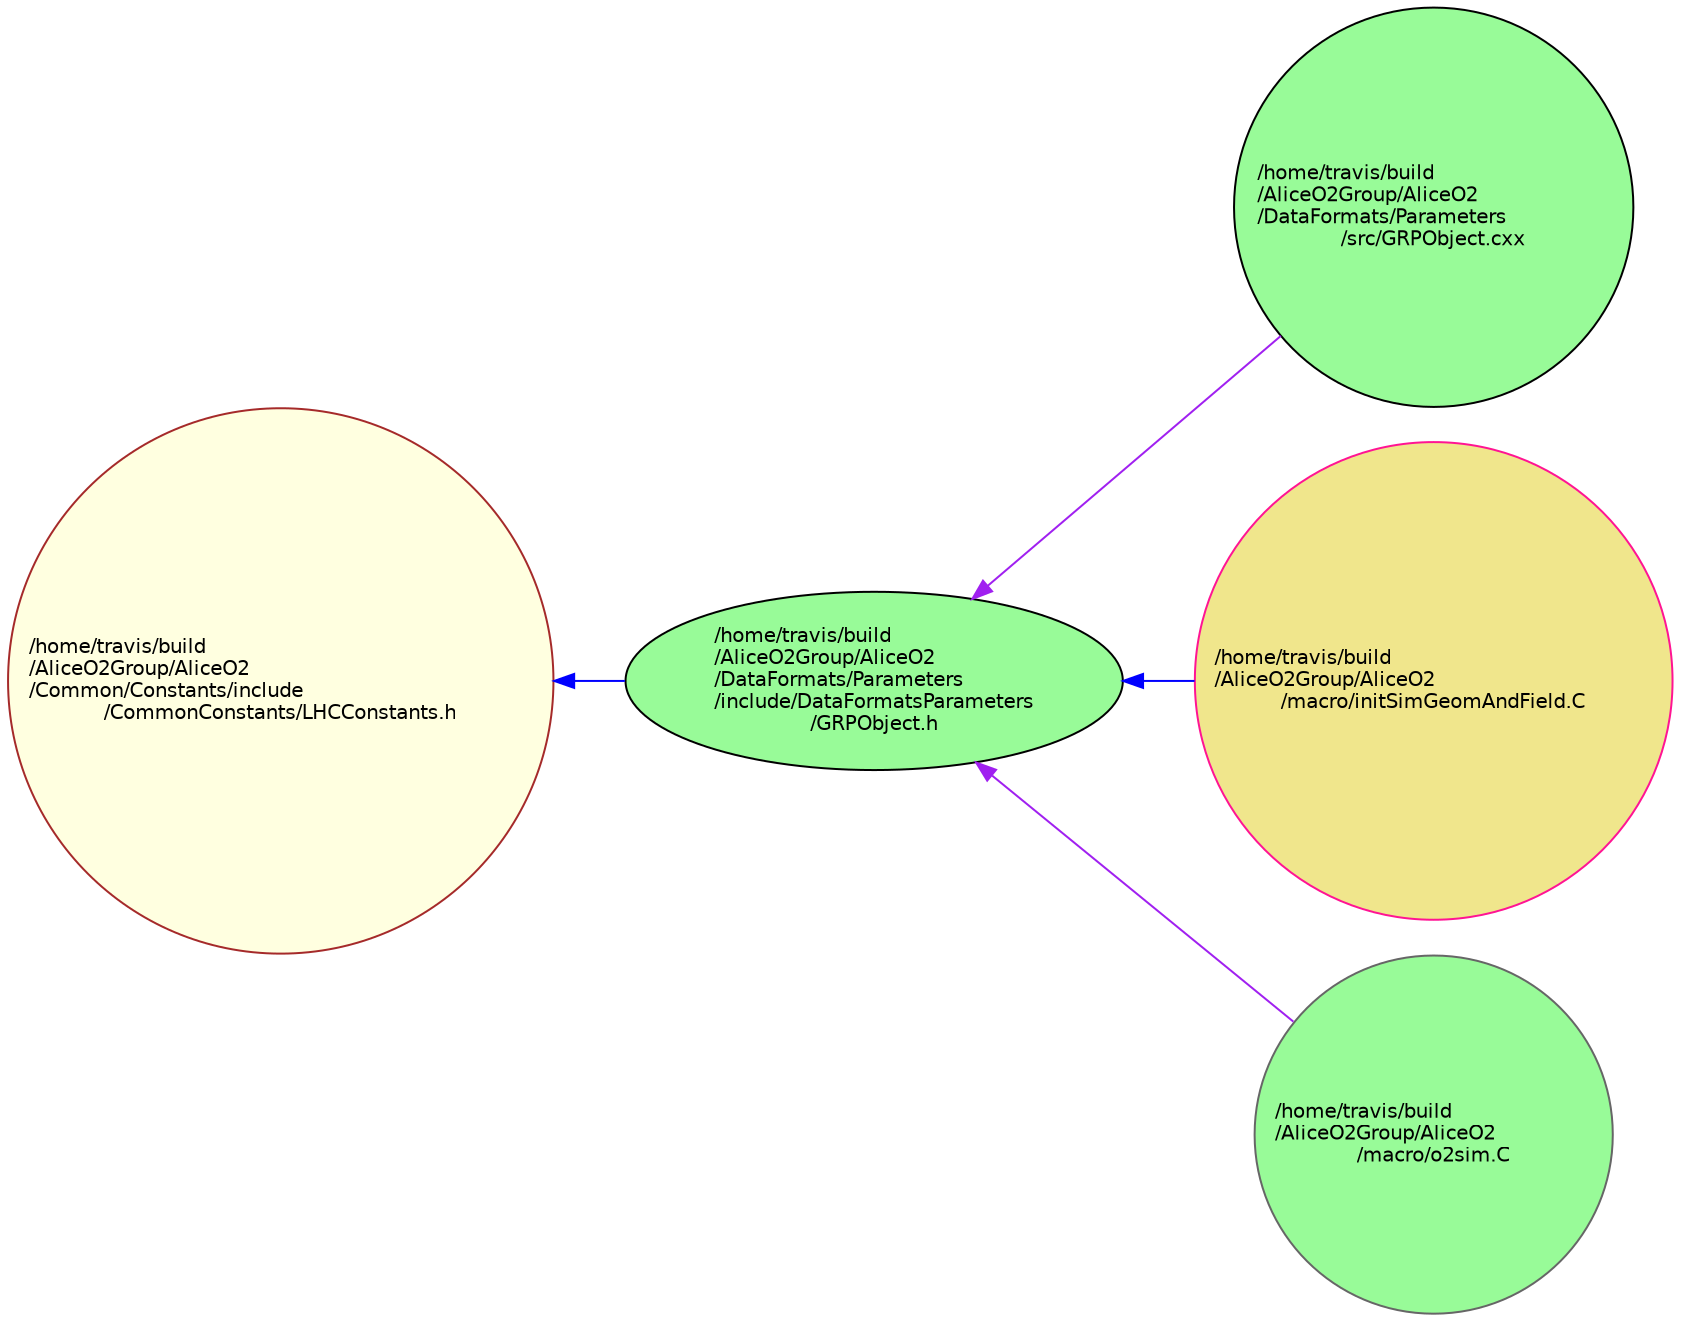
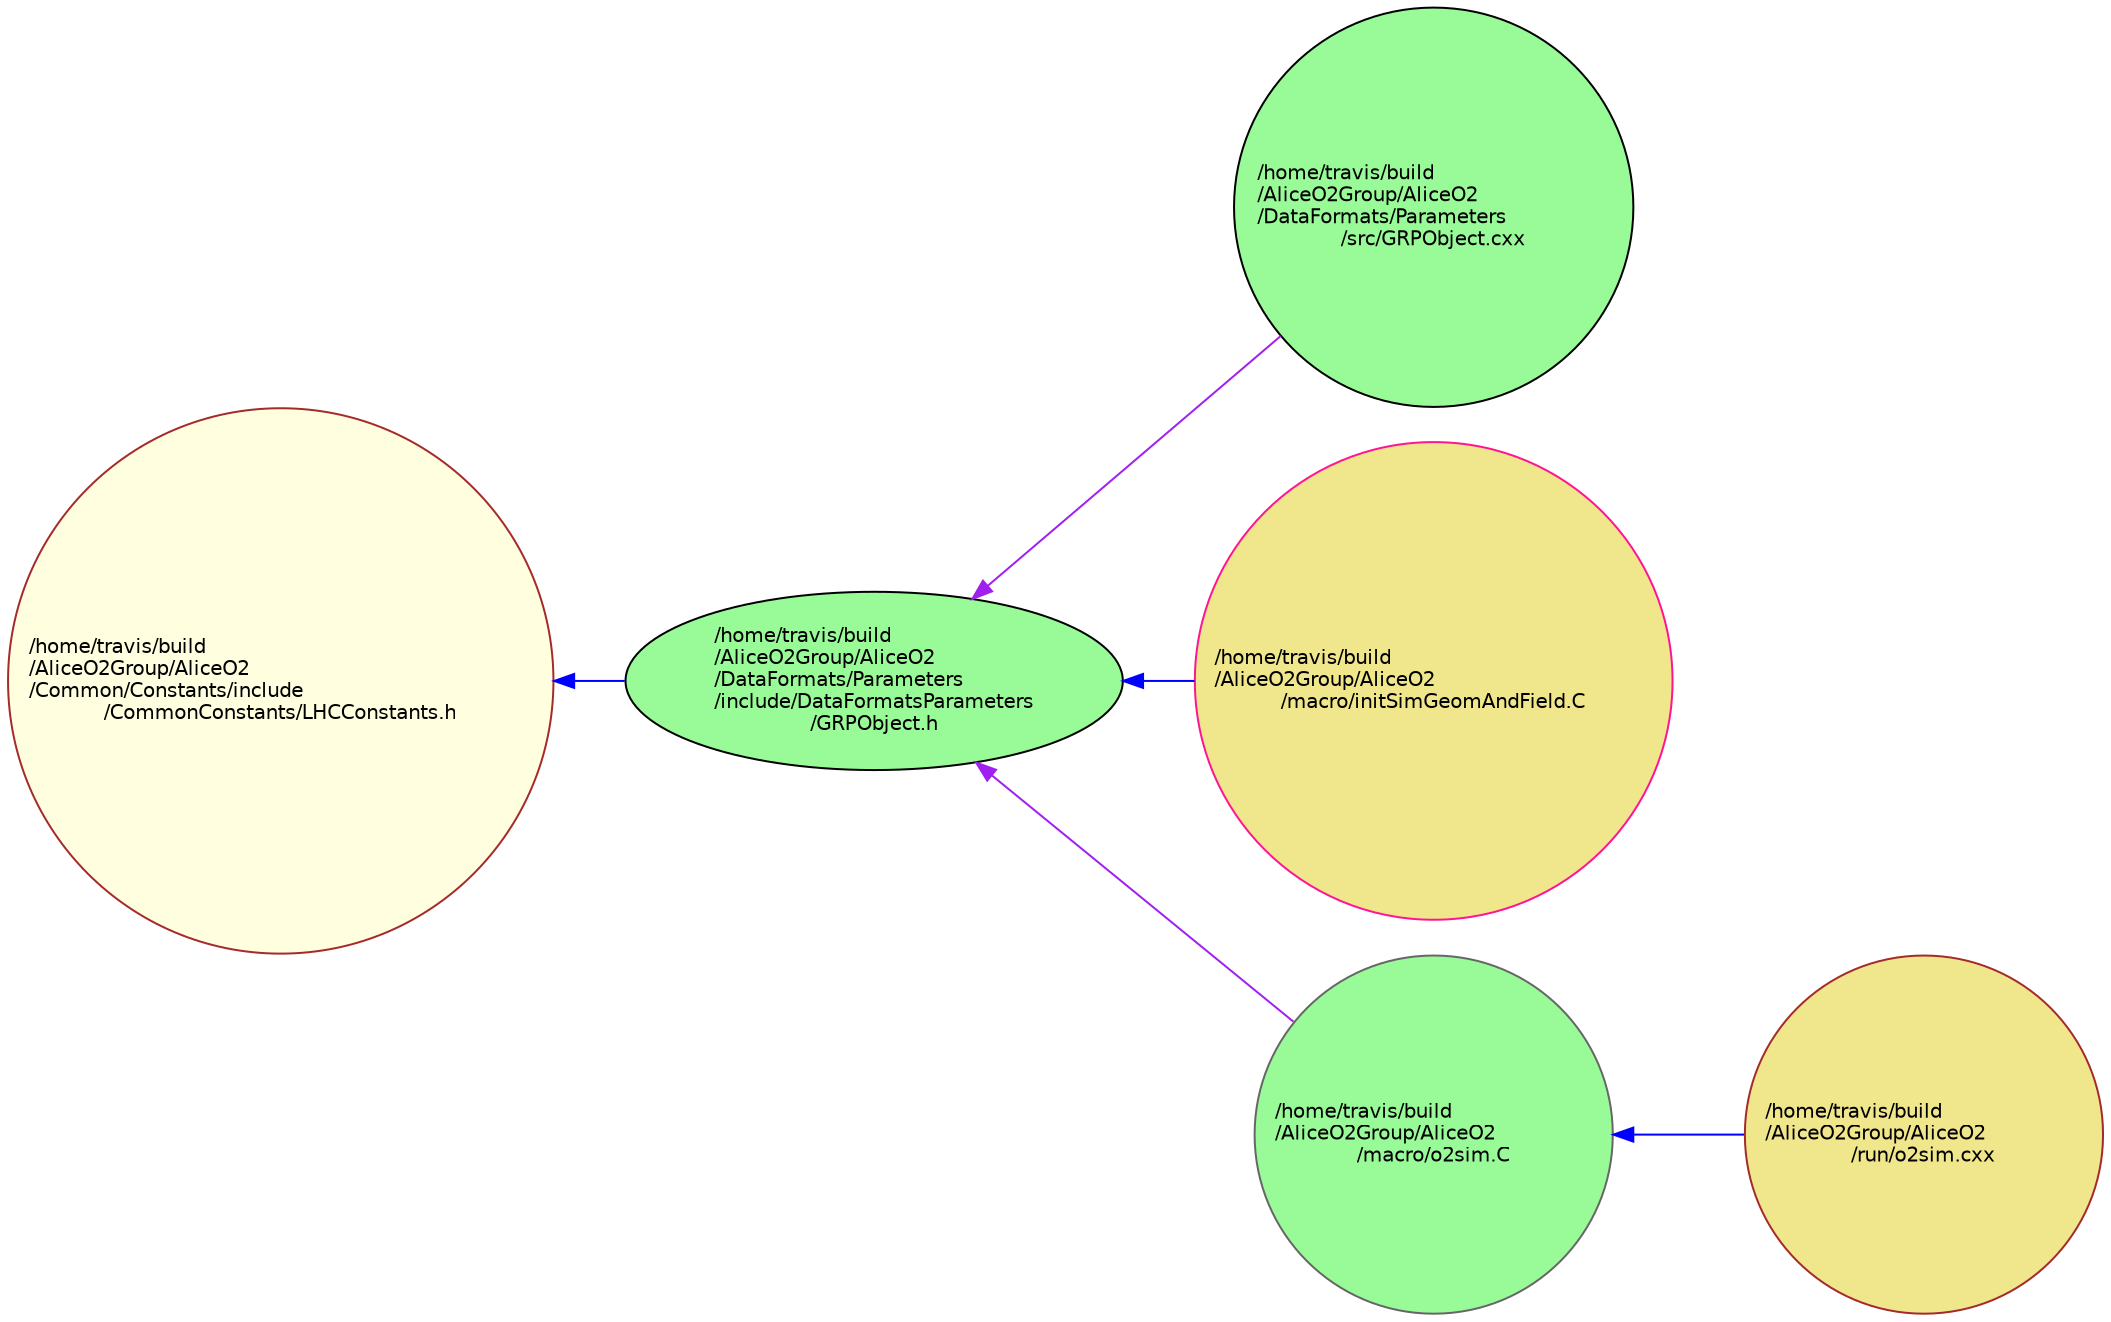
node "/home/travis/build /AliceO2Group/AliceO2 /run/o2sim.cxx": added
